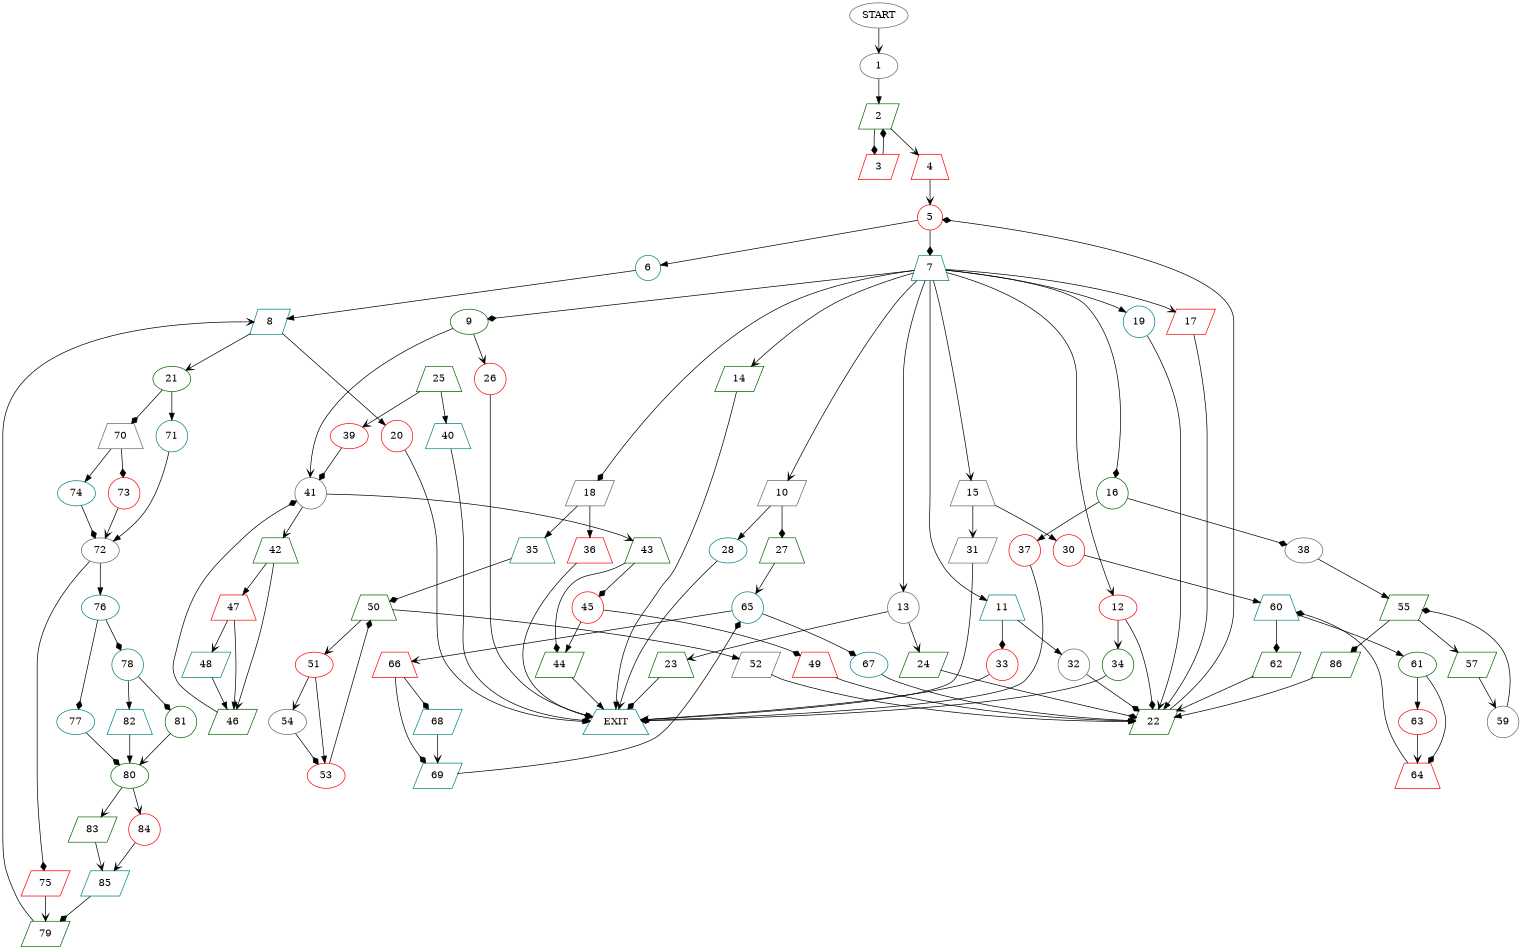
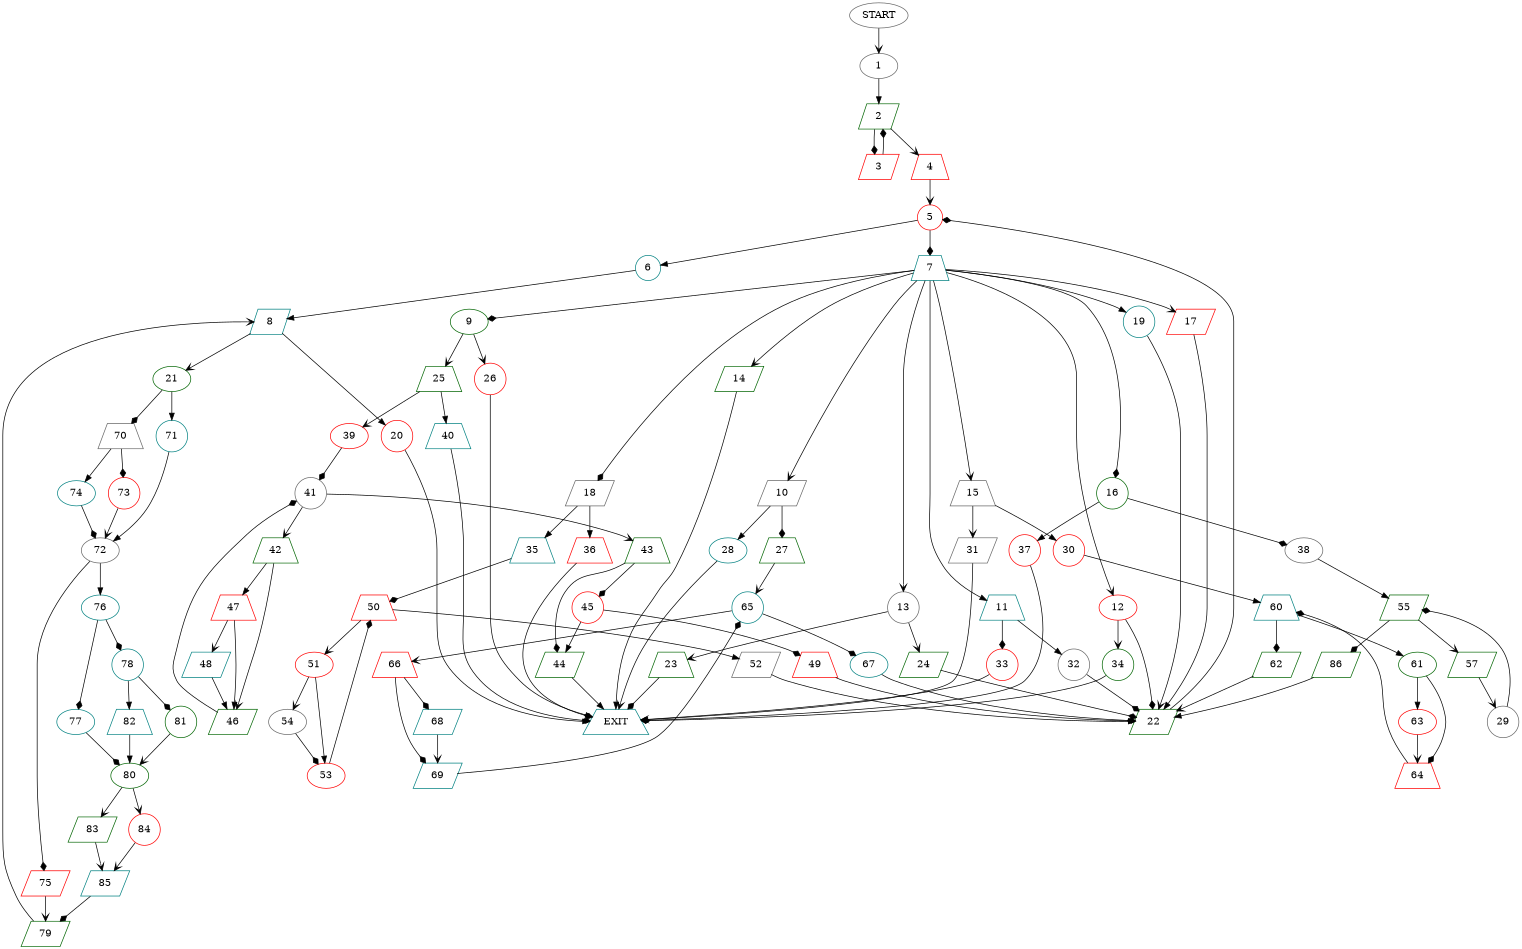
edge "9" -> "41": now "9" -> "25"
node "50": color darkgreen -> red
node "59": label "59" -> "29"
